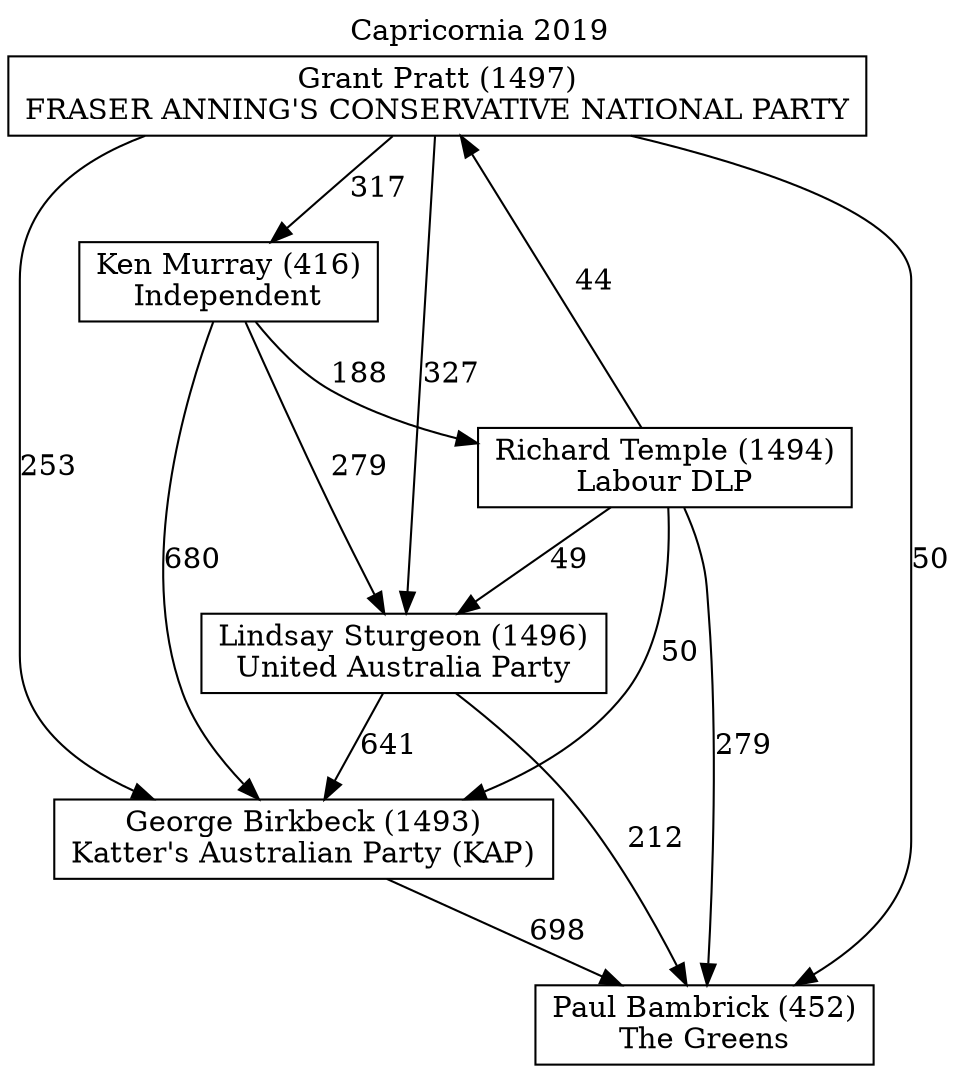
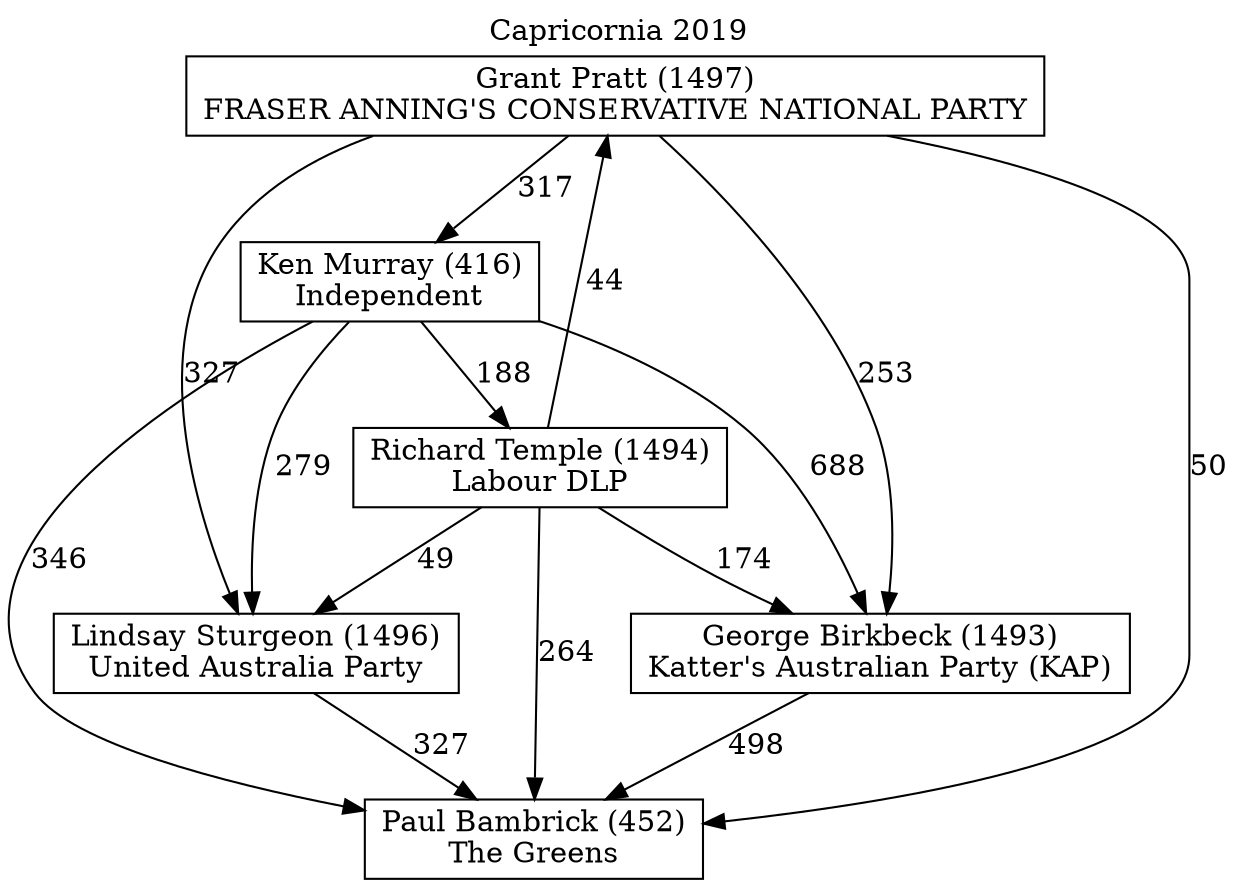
edge "Ken Murray (416) Independent" -> "George Birkbeck (1493) Katter's Australian Party (KAP)": label "680" -> "688"
edge "Ken Murray (416) Independent" -> "Paul Bambrick (452) The Greens": added, label "346"
edge "Richard Temple (1494) Labour DLP" -> "George Birkbeck (1493) Katter's Australian Party (KAP)": label "50" -> "174"
edge "Lindsay Sturgeon (1496) United Australia Party" -> "George Birkbeck (1493) Katter's Australian Party (KAP)": removed, label "641"
edge "Richard Temple (1494) Labour DLP" -> "Paul Bambrick (452) The Greens": label "279" -> "264"
edge "Lindsay Sturgeon (1496) United Australia Party" -> "Paul Bambrick (452) The Greens": label "212" -> "327"
edge "George Birkbeck (1493) Katter's Australian Party (KAP)" -> "Paul Bambrick (452) The Greens": label "698" -> "498"
